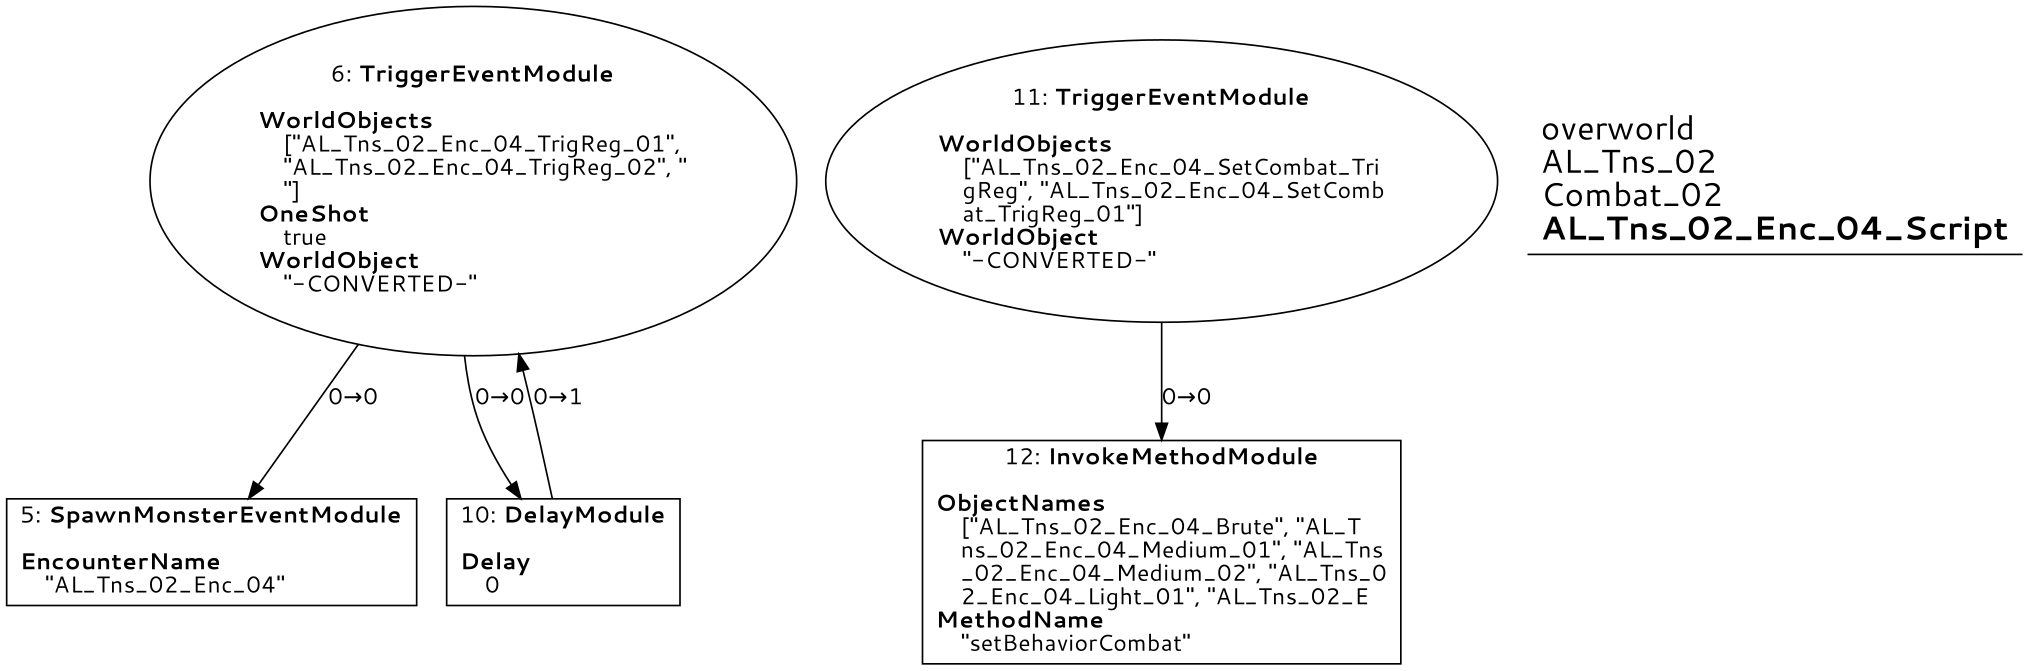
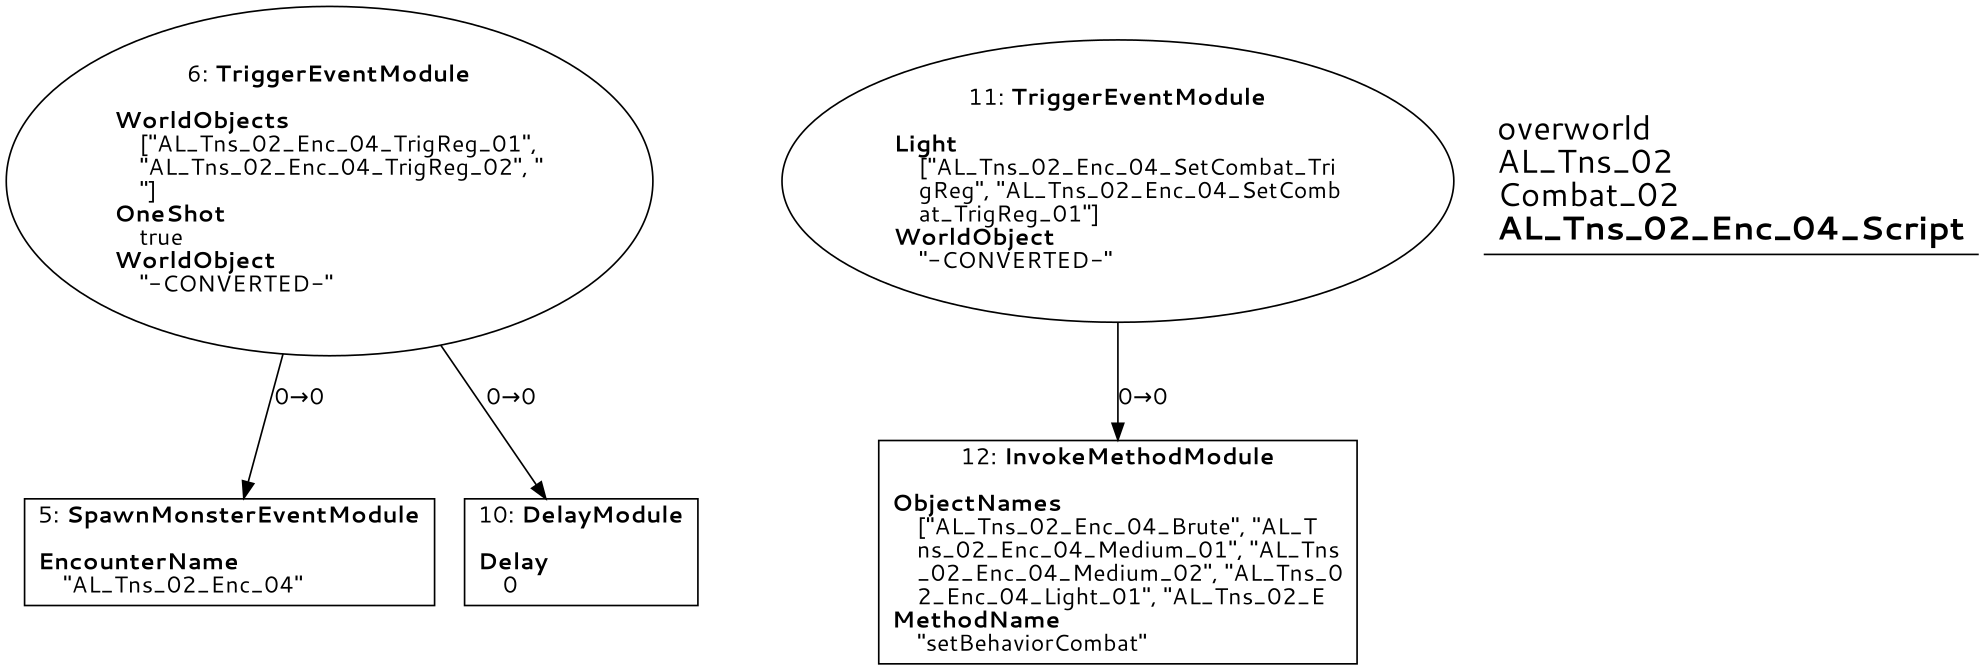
node "11:": text "WorldObjects" -> "Light"
edge "10:" -> "6:": removed, label "0→1"
